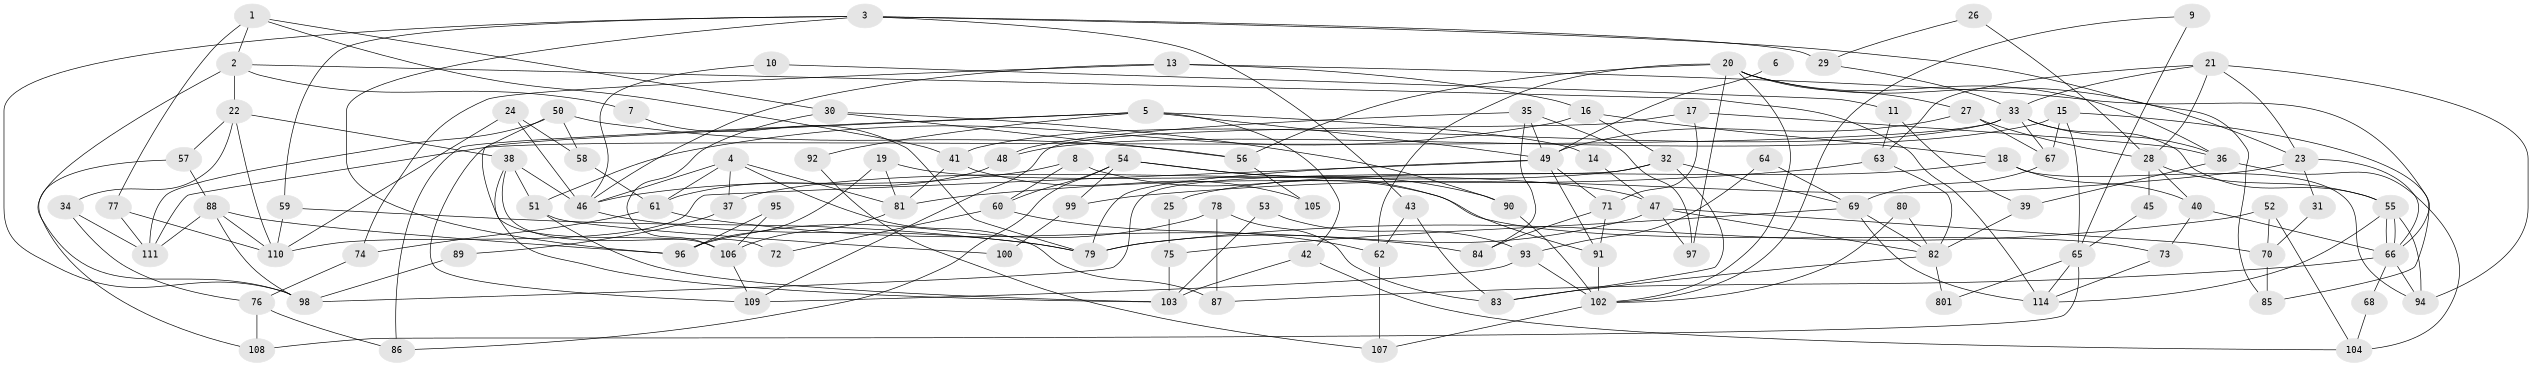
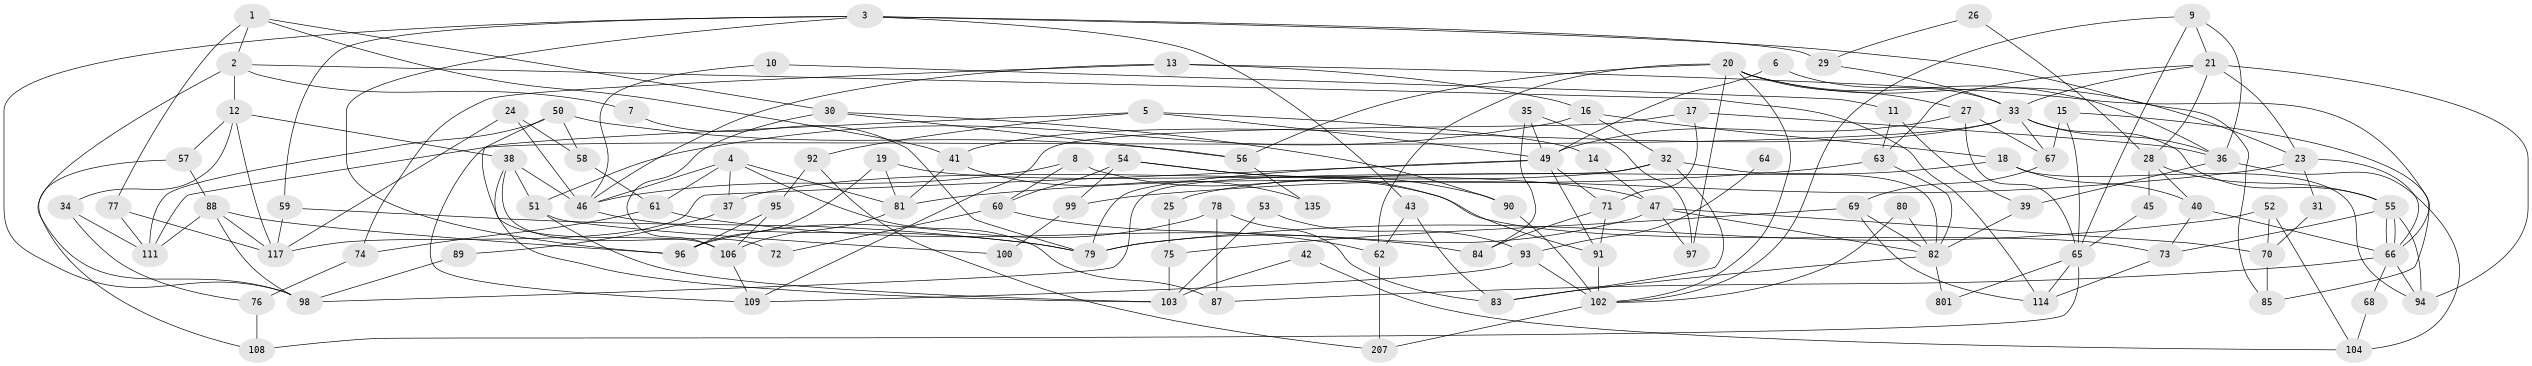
edge "9" -- "21": added
edge "9" -- "36": added
edge "6" -- "33": added
node "22": label "22" -> "12"
edge "27" -- "28": now "27" -- "65"
edge "5" -- "42": removed
node "48": removed
edge "64" -- "69": removed
edge "92" -- "95": added
edge "32" -- "69": now "32" -- "82"
node "105": label "105" -> "135"
node "110": label "110" -> "117"
edge "55" -- "114": now "55" -- "73"
node "86": removed
node "107": label "107" -> "207"
